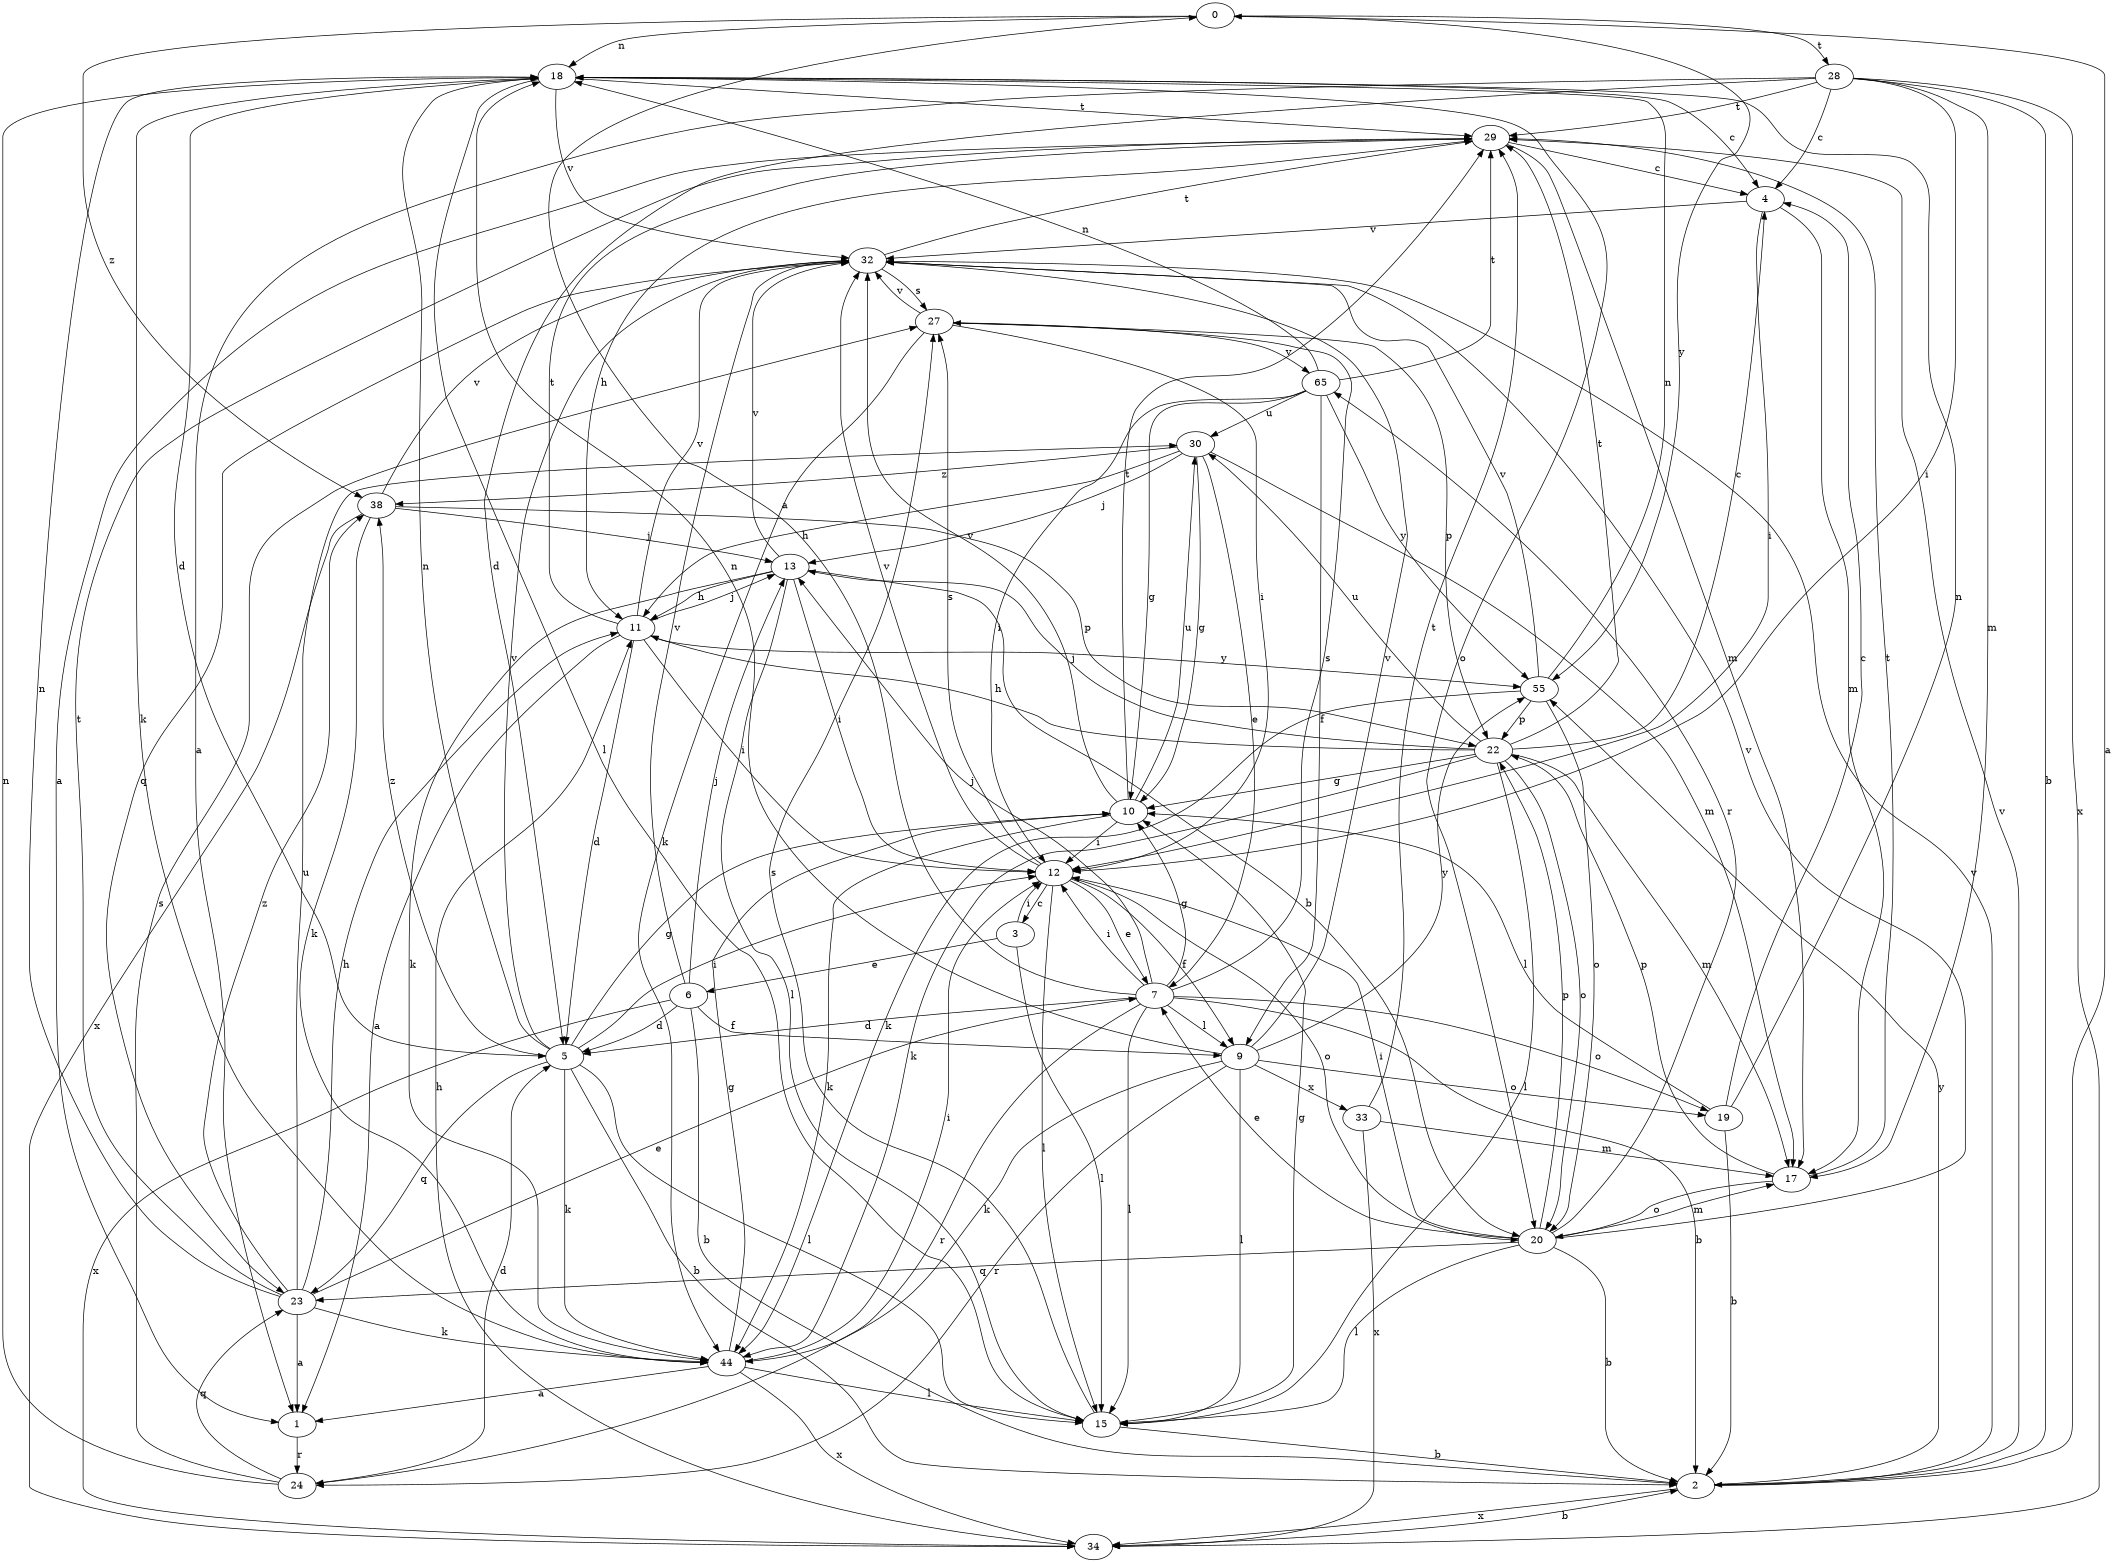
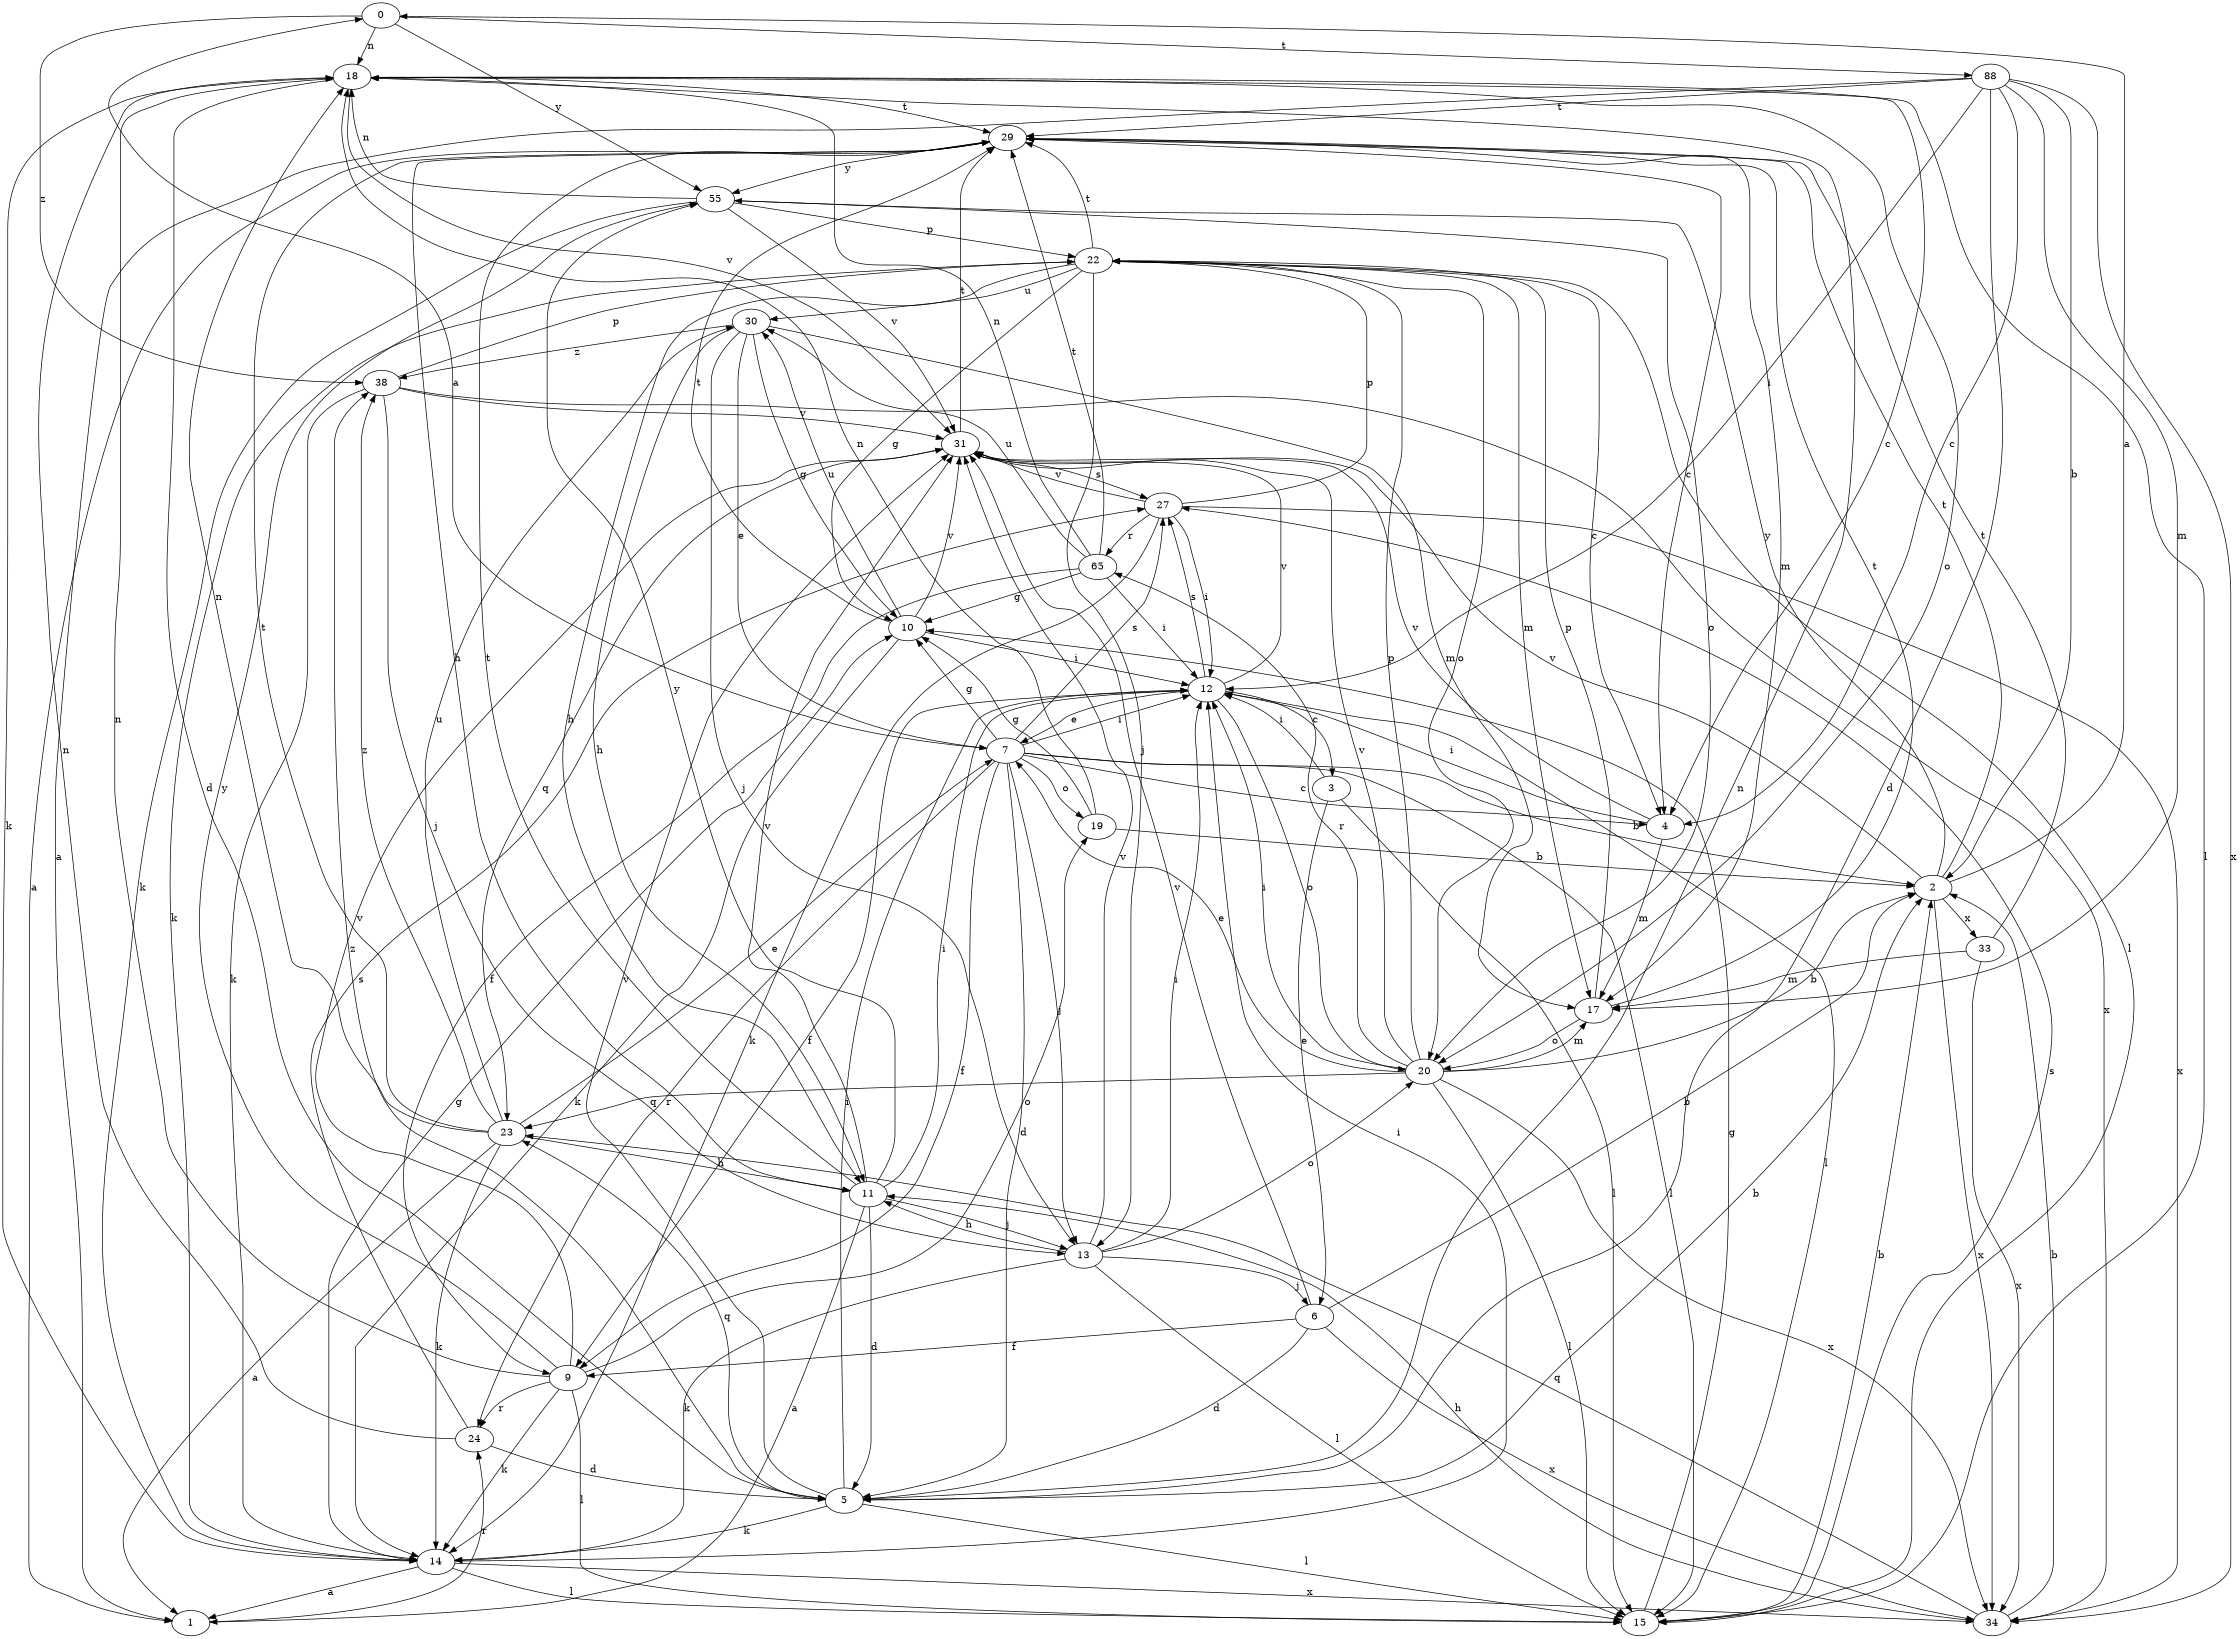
node "28": label "28" -> "88"
node "32": label "32" -> "31"
edge "27" -> "65": label "v" -> "r"
edge "65" -> "55": now "29" -> "55"
edge "19" -> "4": now "7" -> "4"
edge "27" -> "34": added, label "x"
edge "6" -> "13": reversed
edge "2" -> "29": label "v" -> "t"
edge "5" -> "10": removed, label "g"
edge "13" -> "20": label "b" -> "o"
edge "19" -> "10": label "l" -> "g"
edge "7" -> "9": label "l" -> "f"
edge "9" -> "33": now "2" -> "33"
edge "20" -> "34": added, label "x"
node "44": label "44" -> "14"
edge "24" -> "23": now "34" -> "23"
